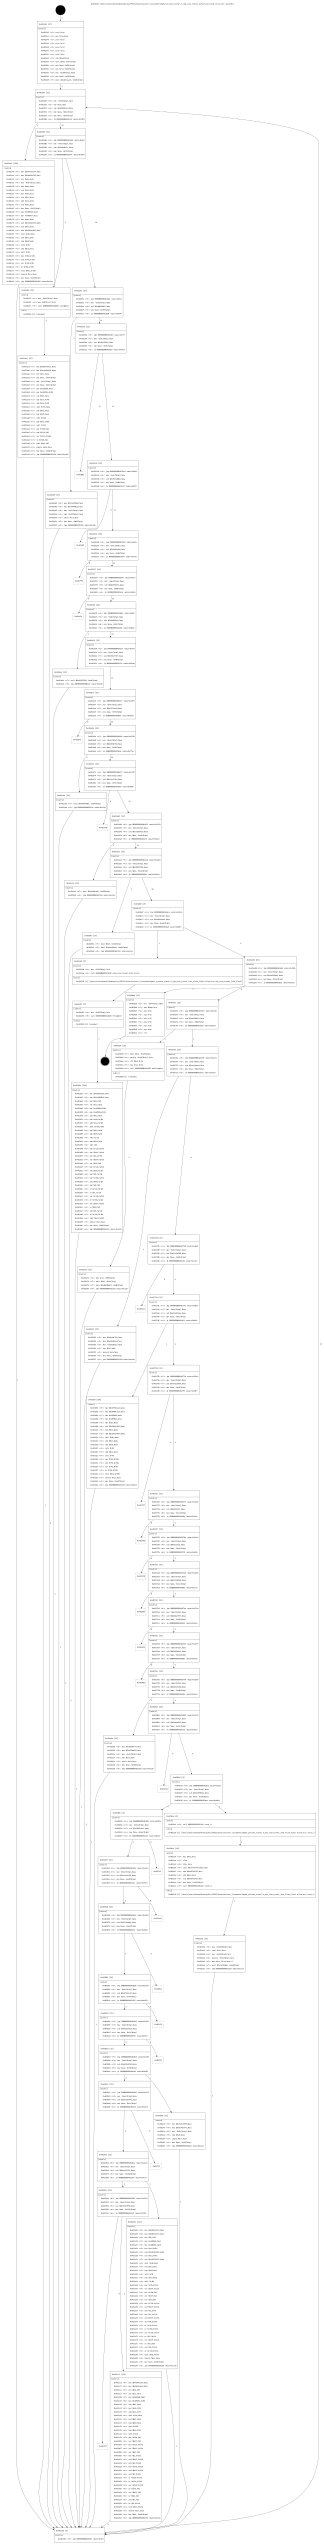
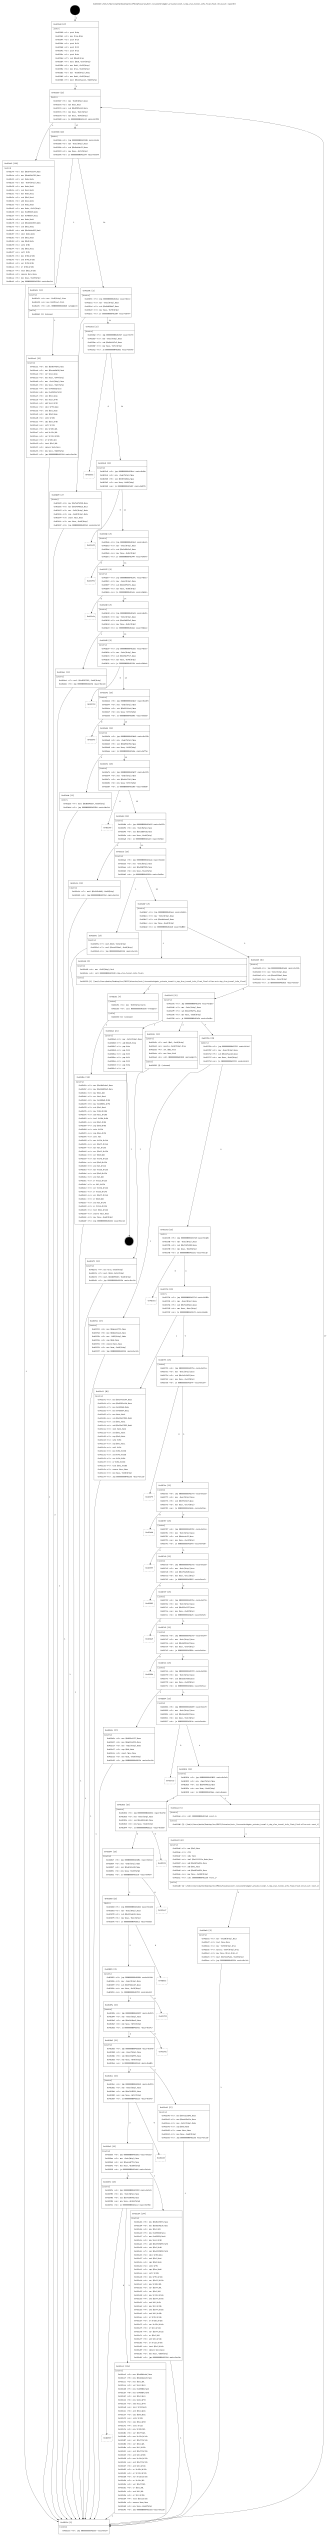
node "0x401f2d": added
edge "0x4016d8 [25]" -> "0x4020ad [21]": now "0x4016f1 [25]" -> "0x4020ad [21]"
